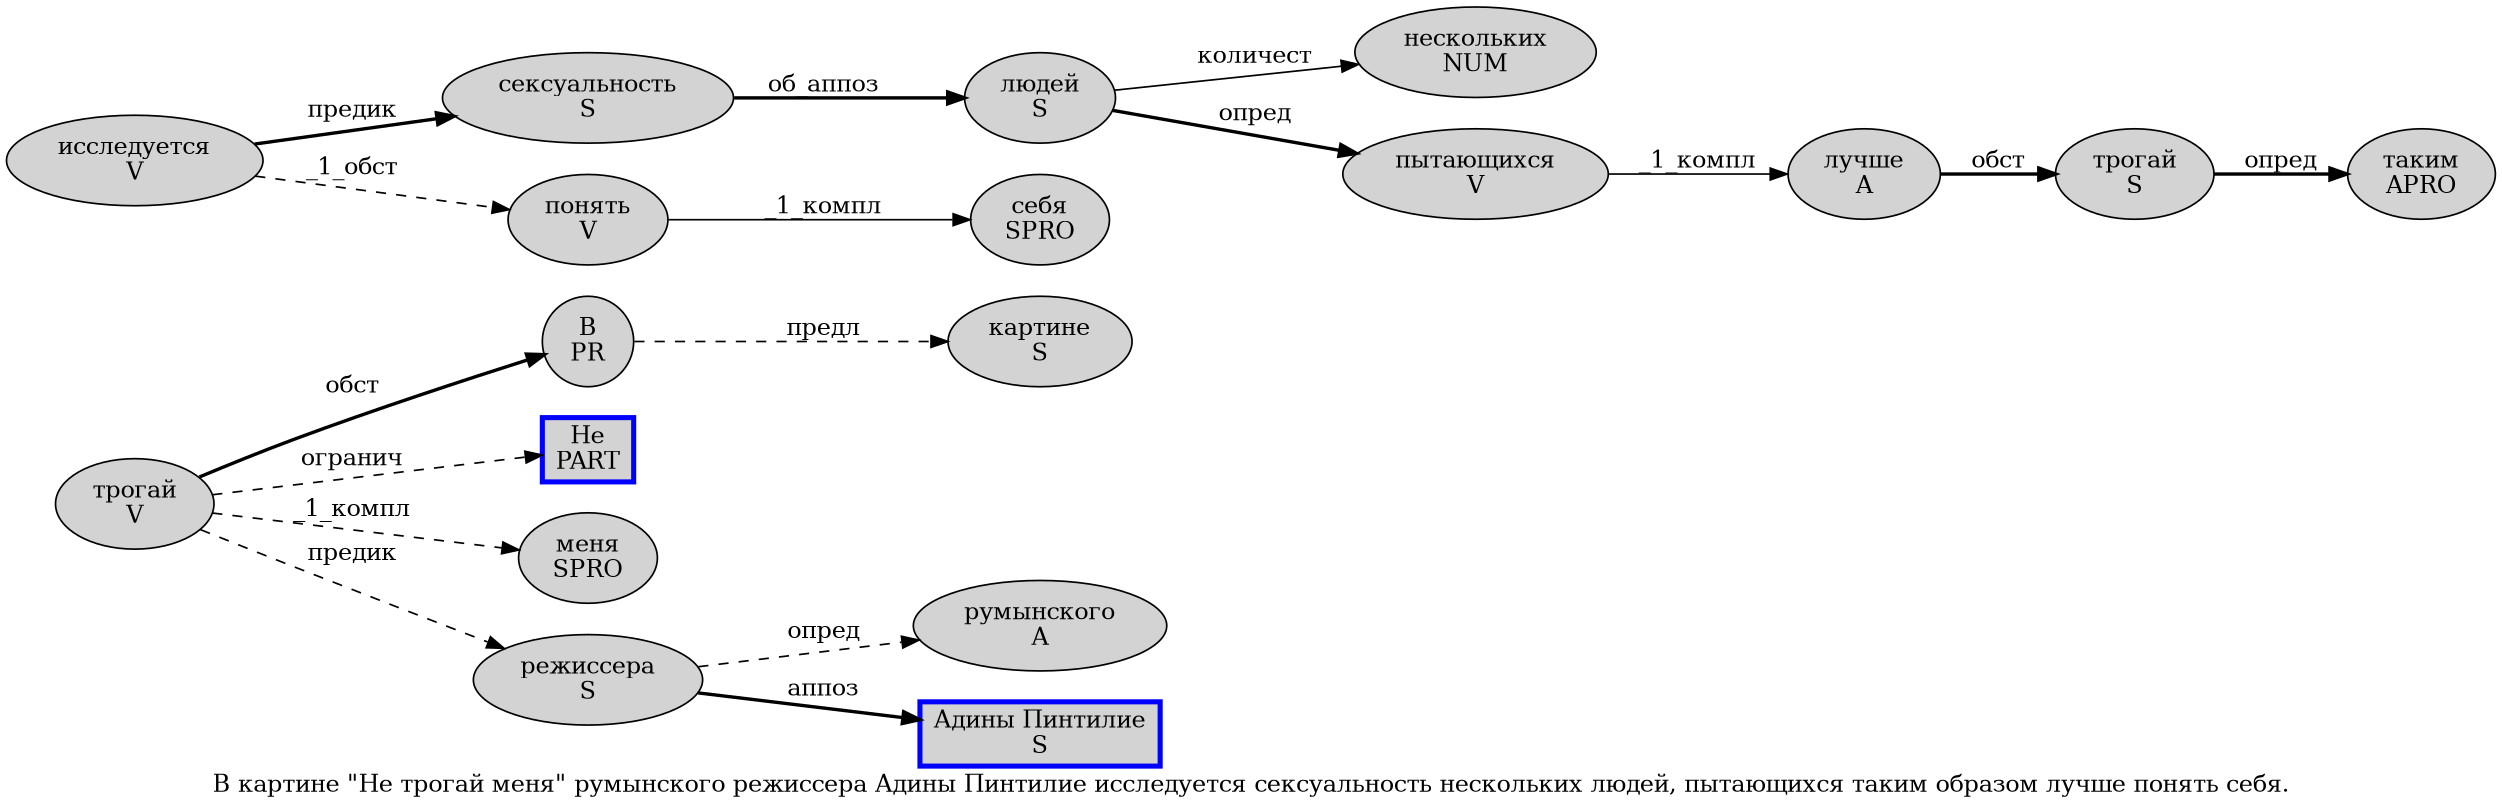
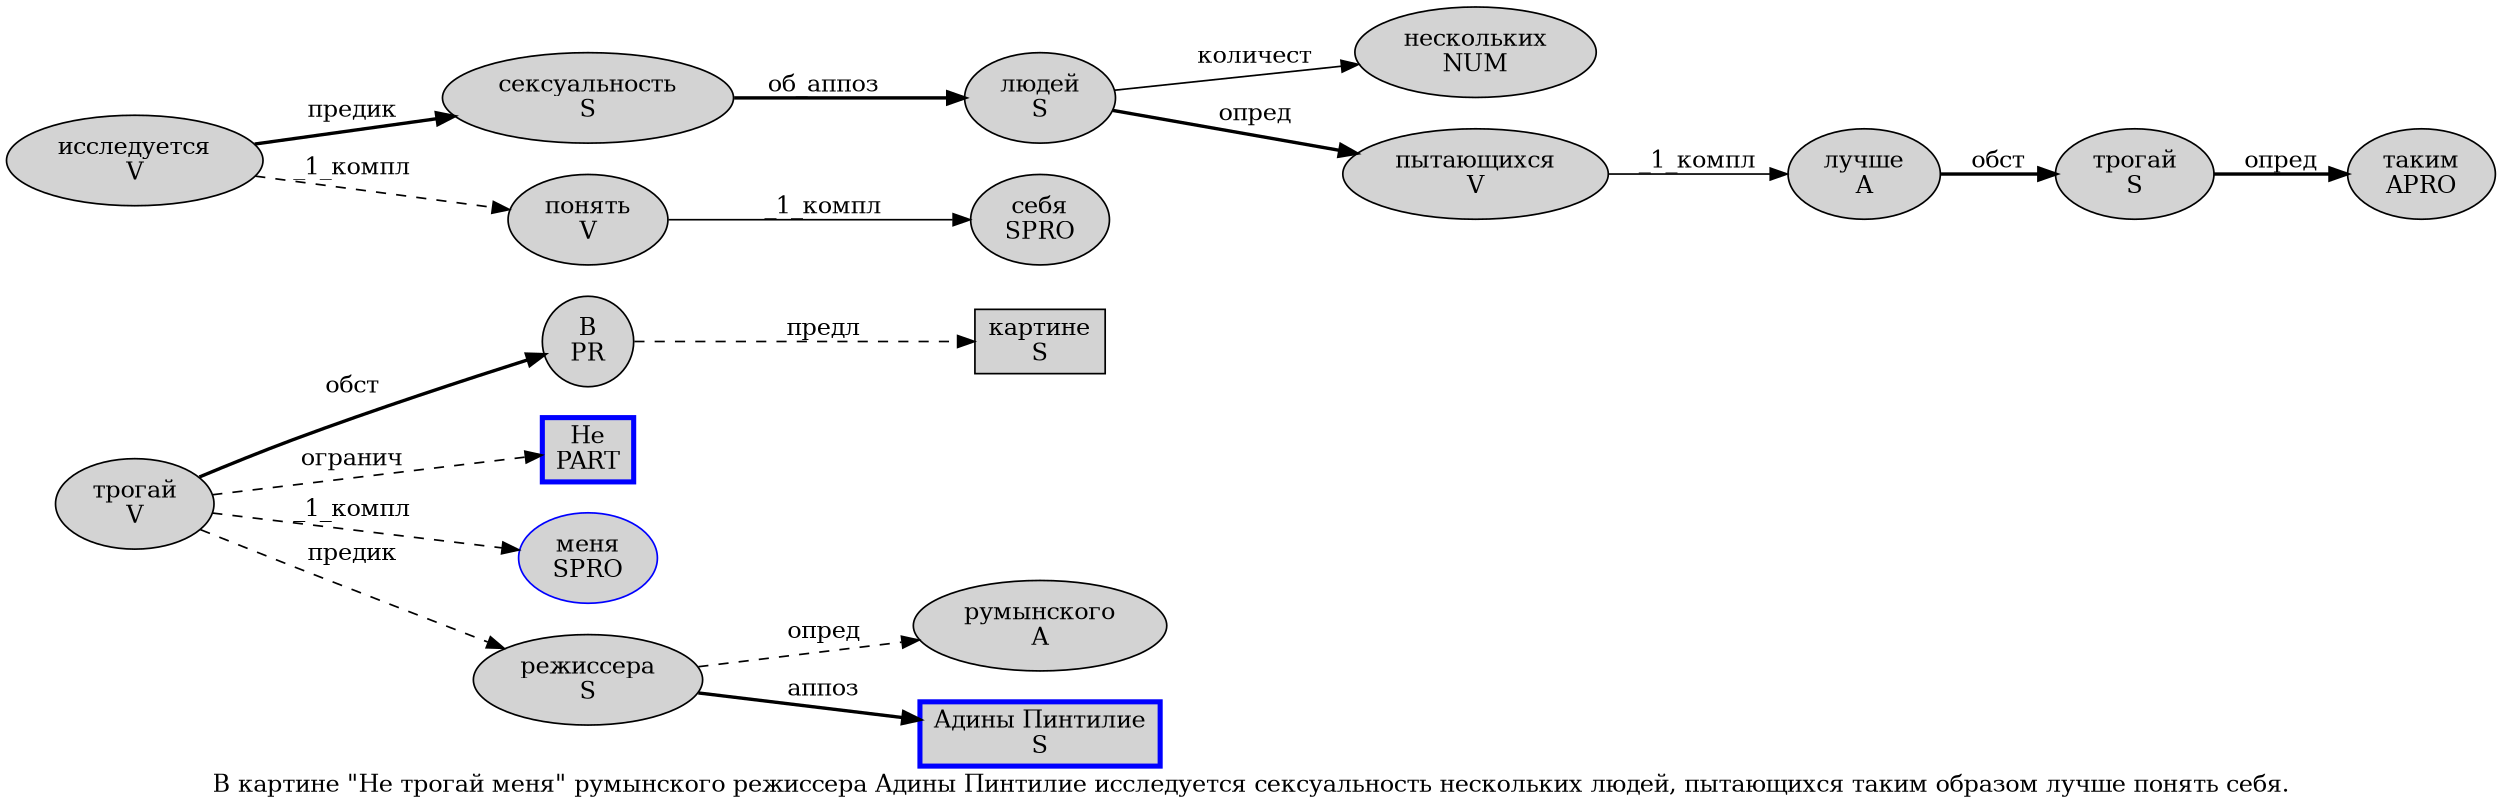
edge "исследуется V" -> "понять V": label "_1_обст" -> "_1_компл"
node "картине S": shape ellipse -> box
node "меня SPRO": color black -> blue
